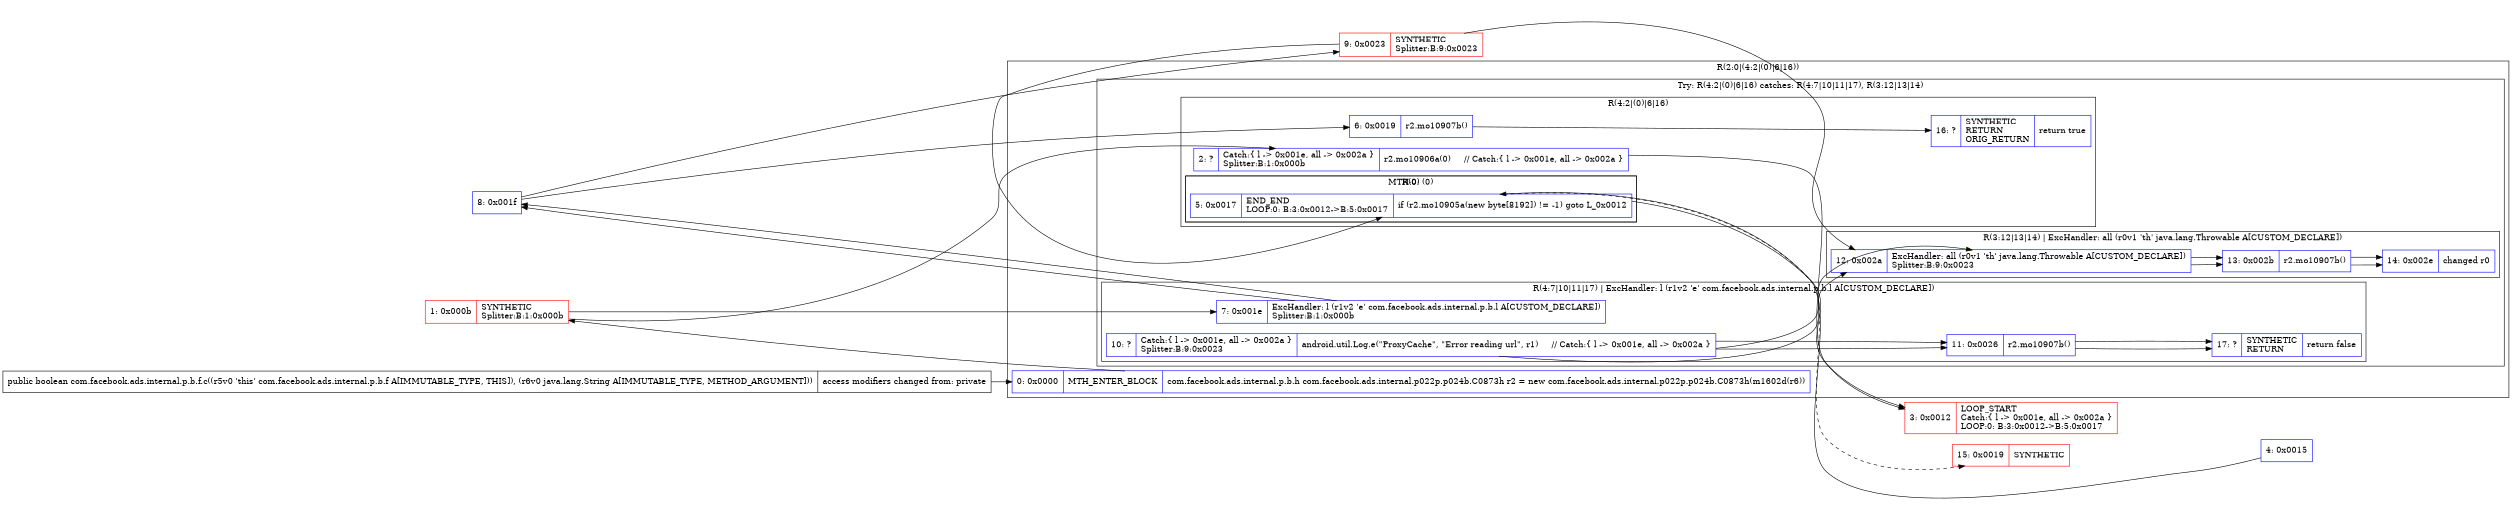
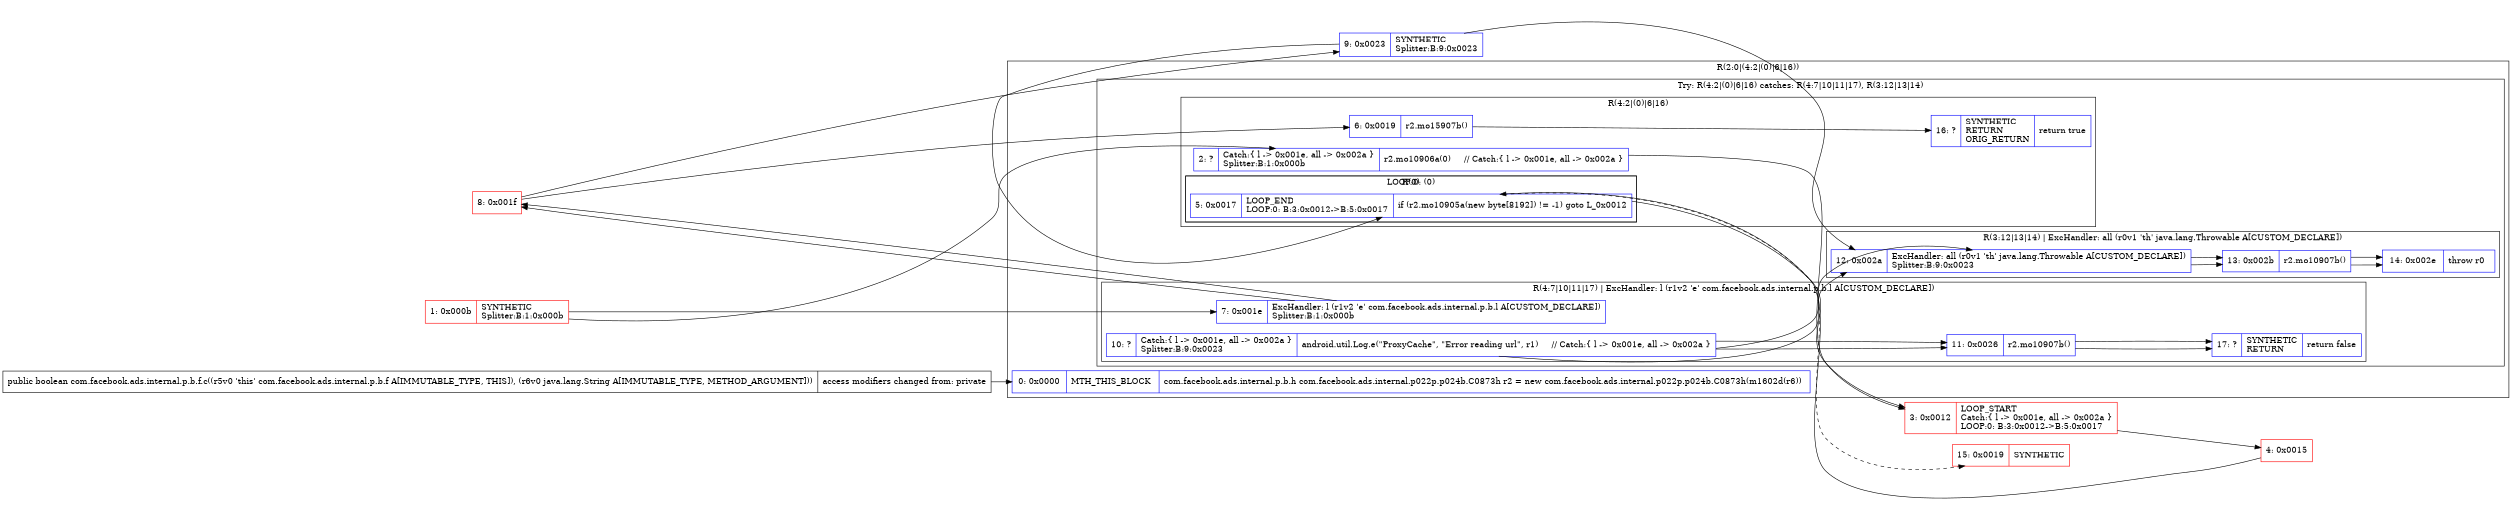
node "9: 0x0023": color red -> blue
node "6: 0x0019": text "r2.mo10907b()" -> "r2.mo15907b()"
cluster "MTH:0: (0)": label "MTH:0: (0)" -> "LOOP:0: (0)"
node "5: 0x0017": text "END_END" -> "LOOP_END"
node "8: 0x001f": color blue -> red
node "14: 0x002e": text "changed r0" -> "throw r0"
edge "0: 0x0000" -> "1: 0x000b": removed
node "0: 0x0000": text "MTH_ENTER_BLOCK" -> "MTH_THIS_BLOCK"
edge "3: 0x0012" -> "4: 0x0015": added
node "4: 0x0015": color blue -> red
